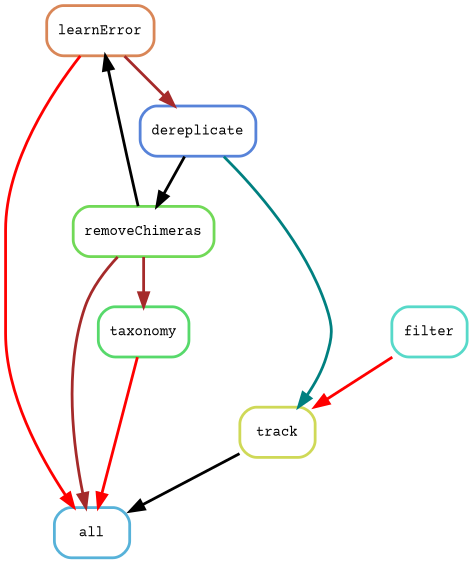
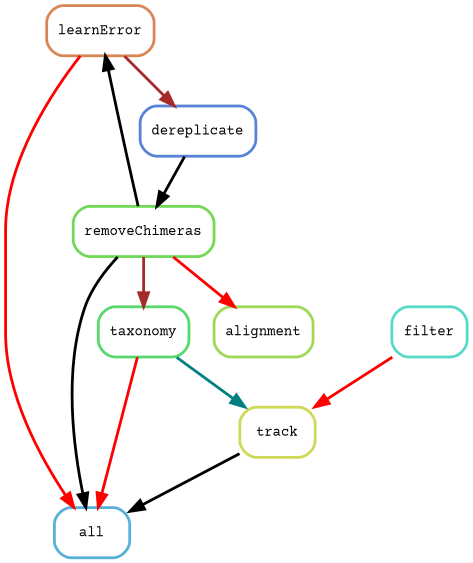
edge "dereplicate" -> "track": now "taxonomy" -> "track"
node "alignment": added
edge "removeChimeras" -> "all": color brown -> black
